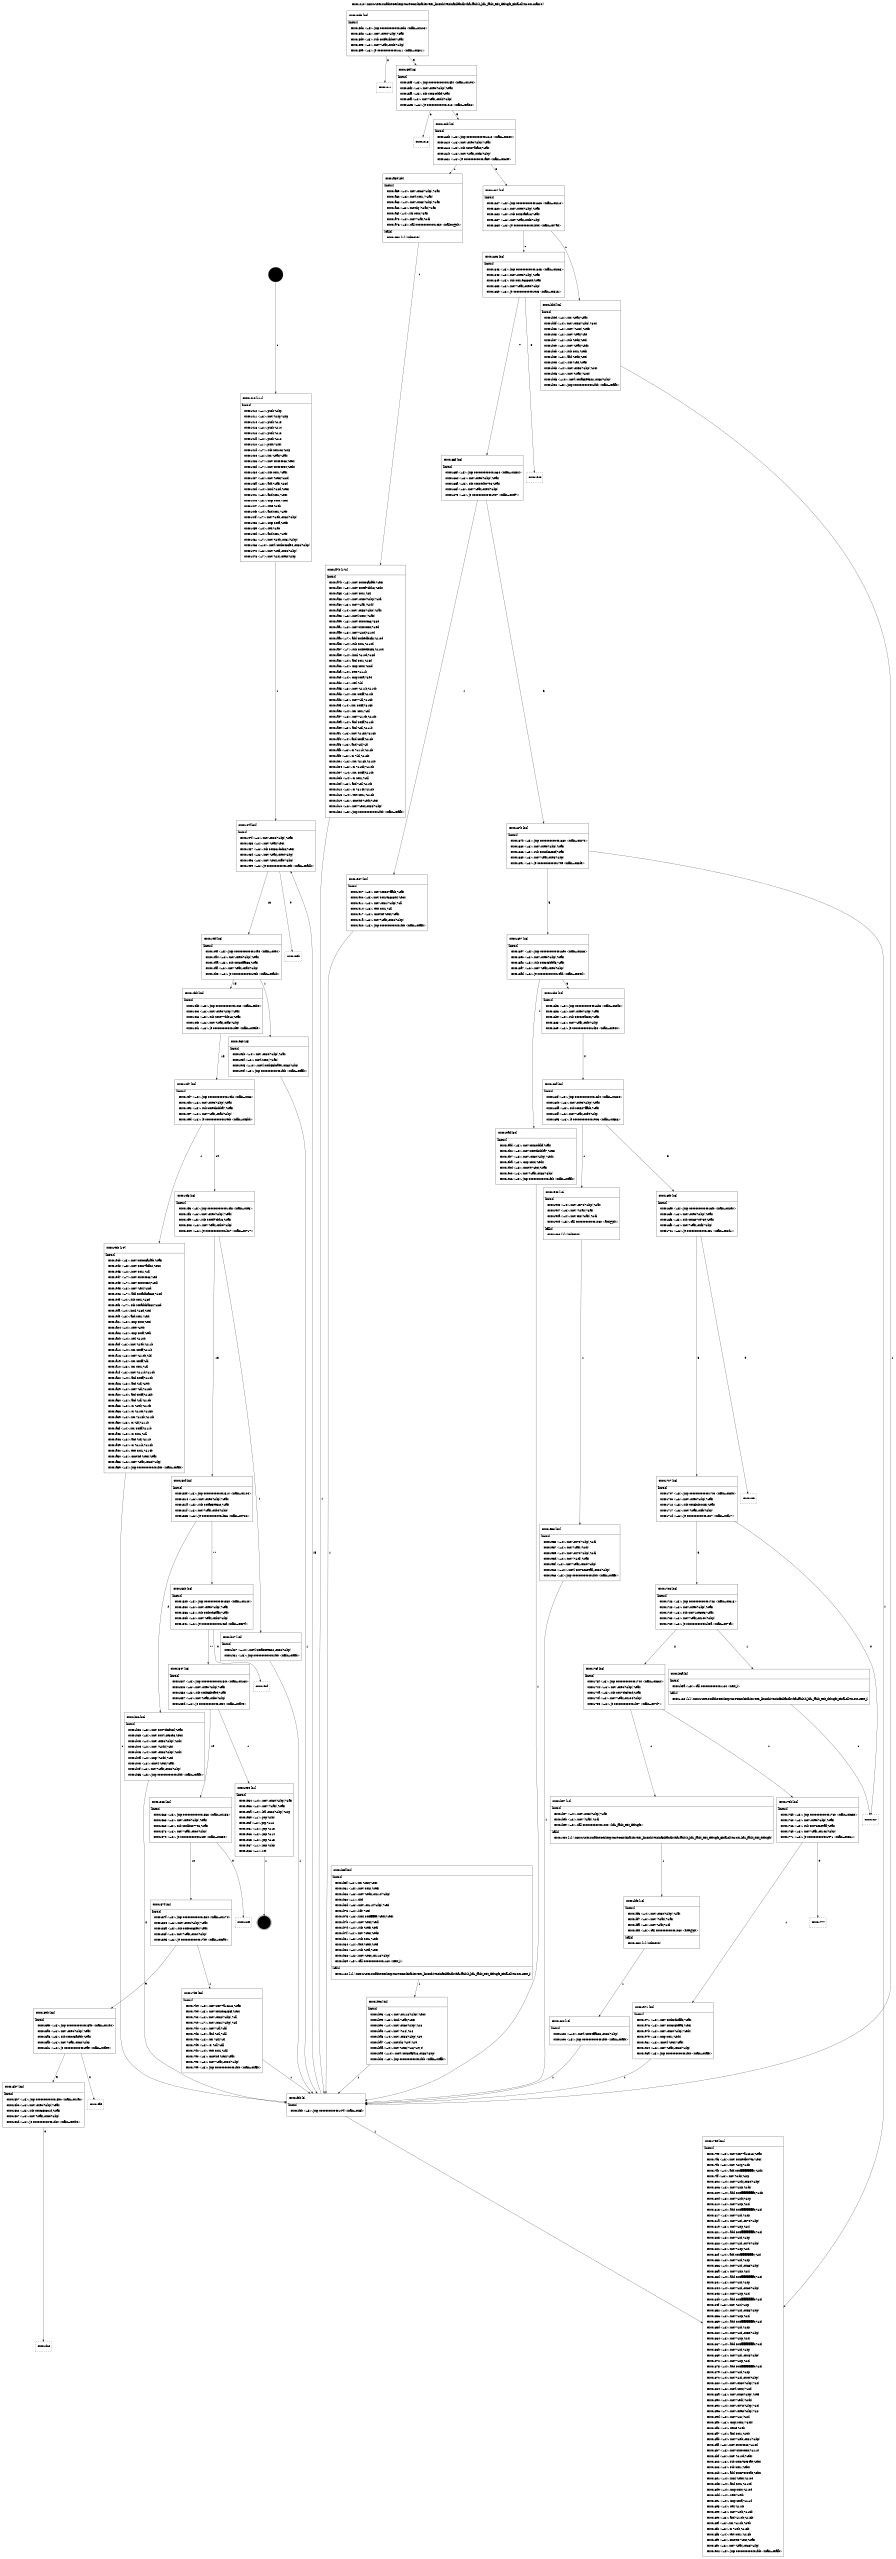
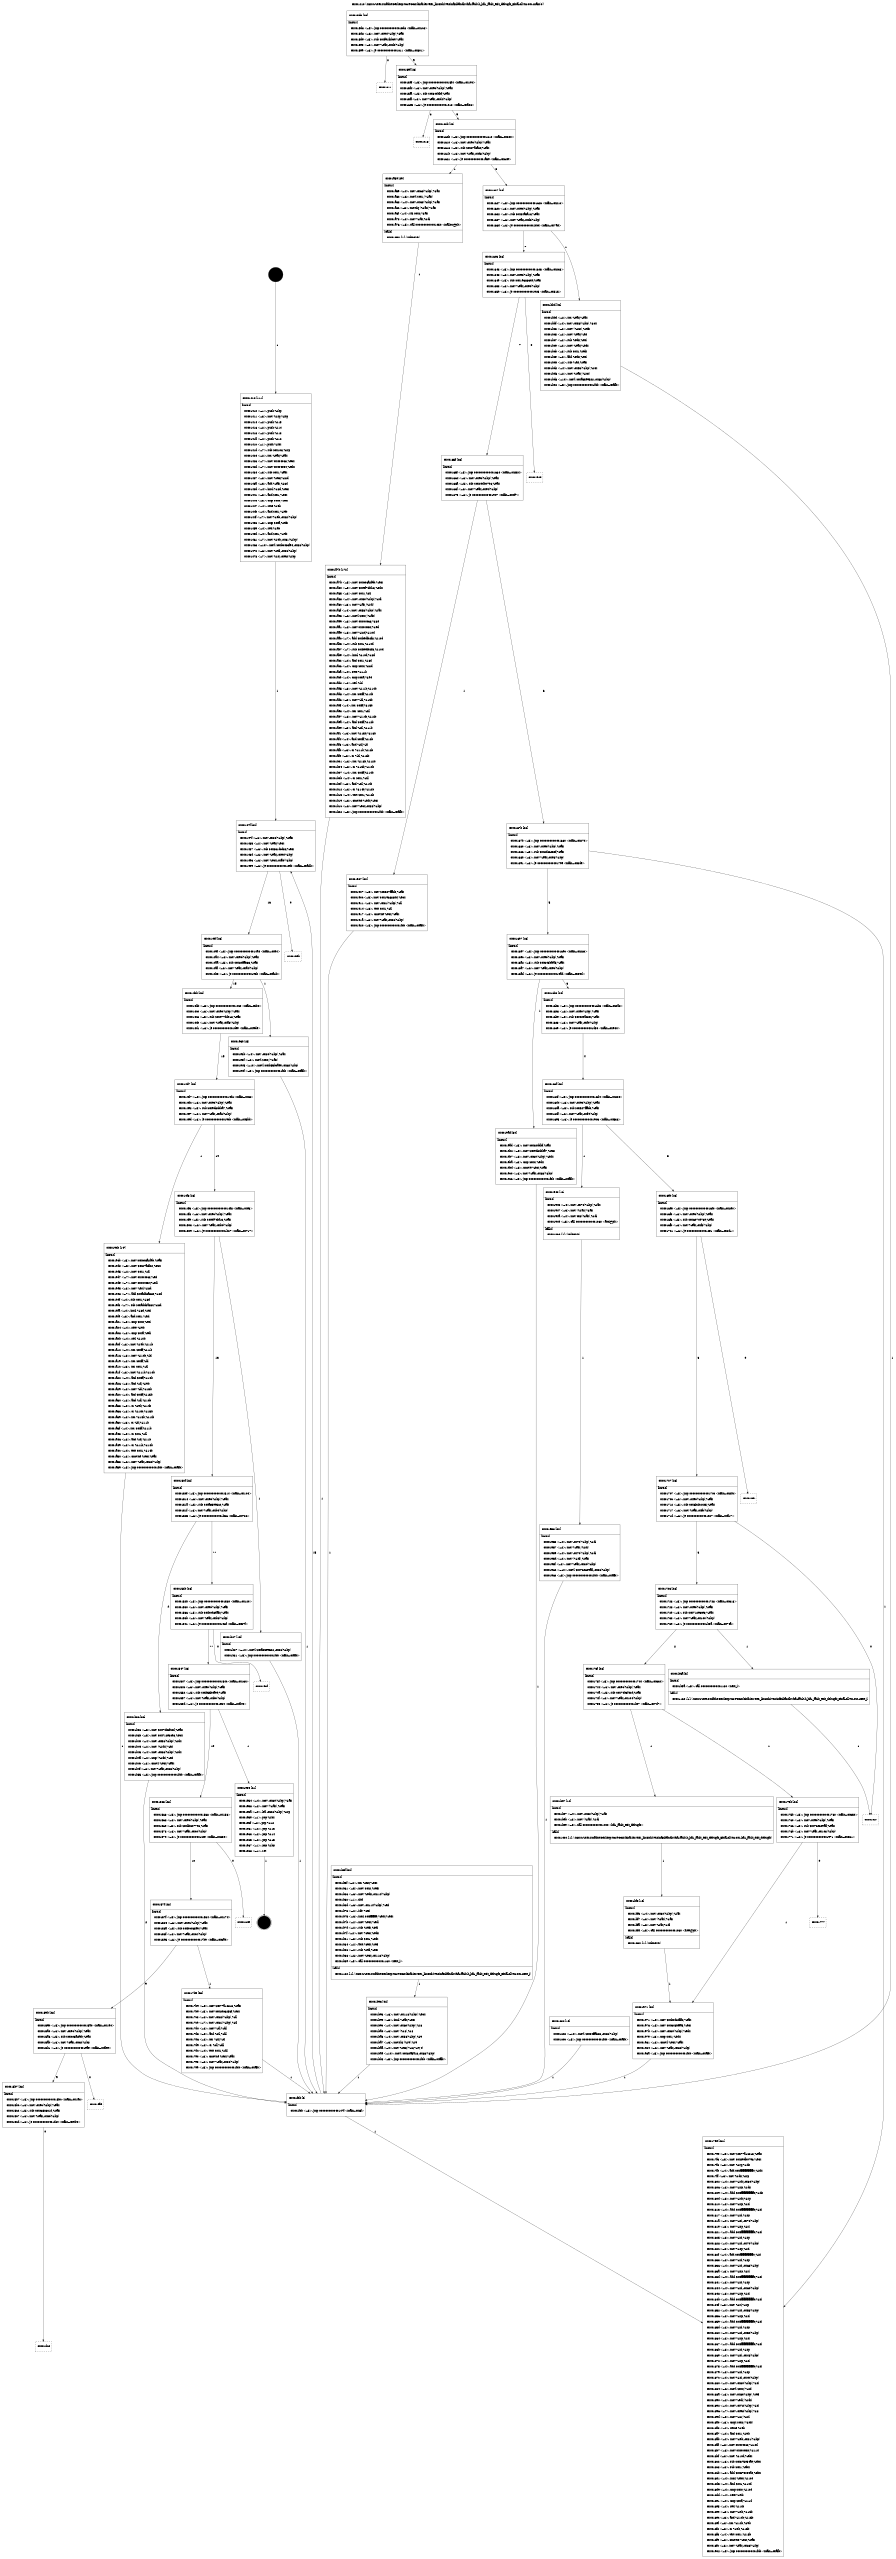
edge "0x401bf3 [15]" -> "0x401c02 [15]": now "0x401bf3 [15]" -> "0x401971 [30]"
